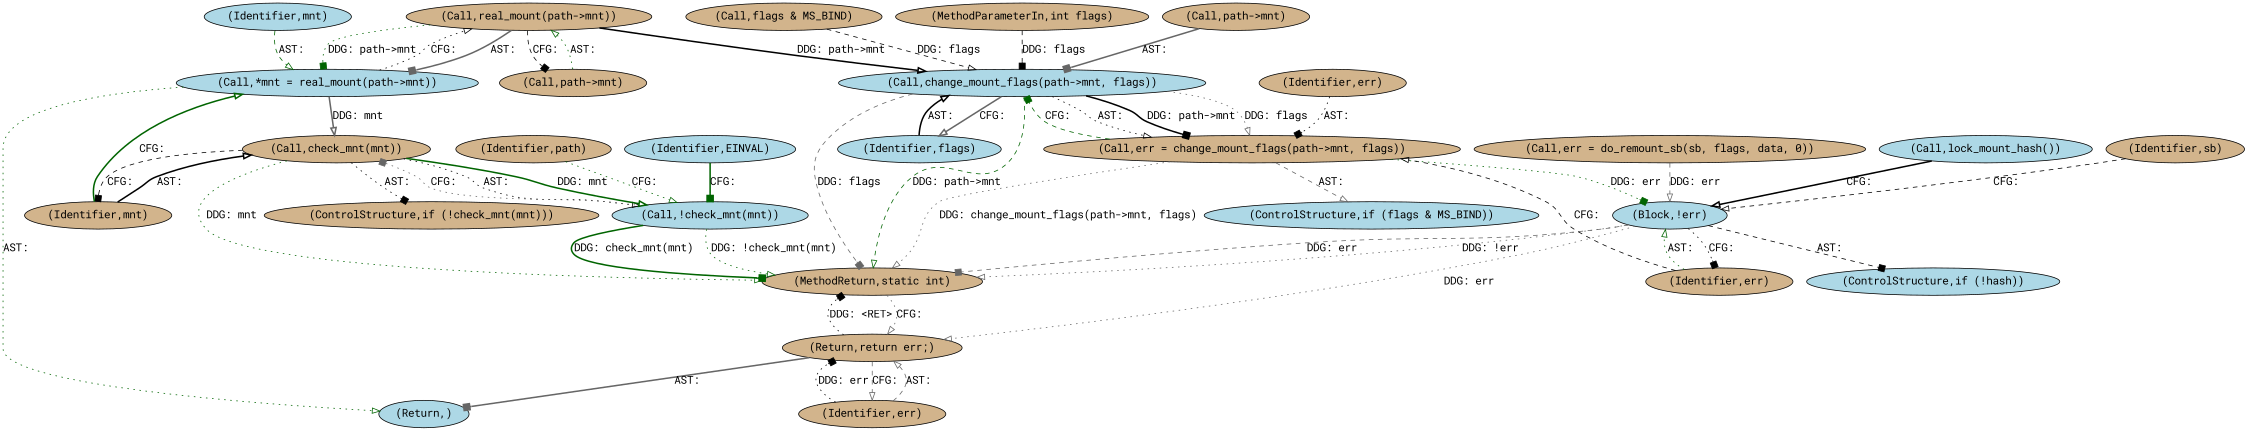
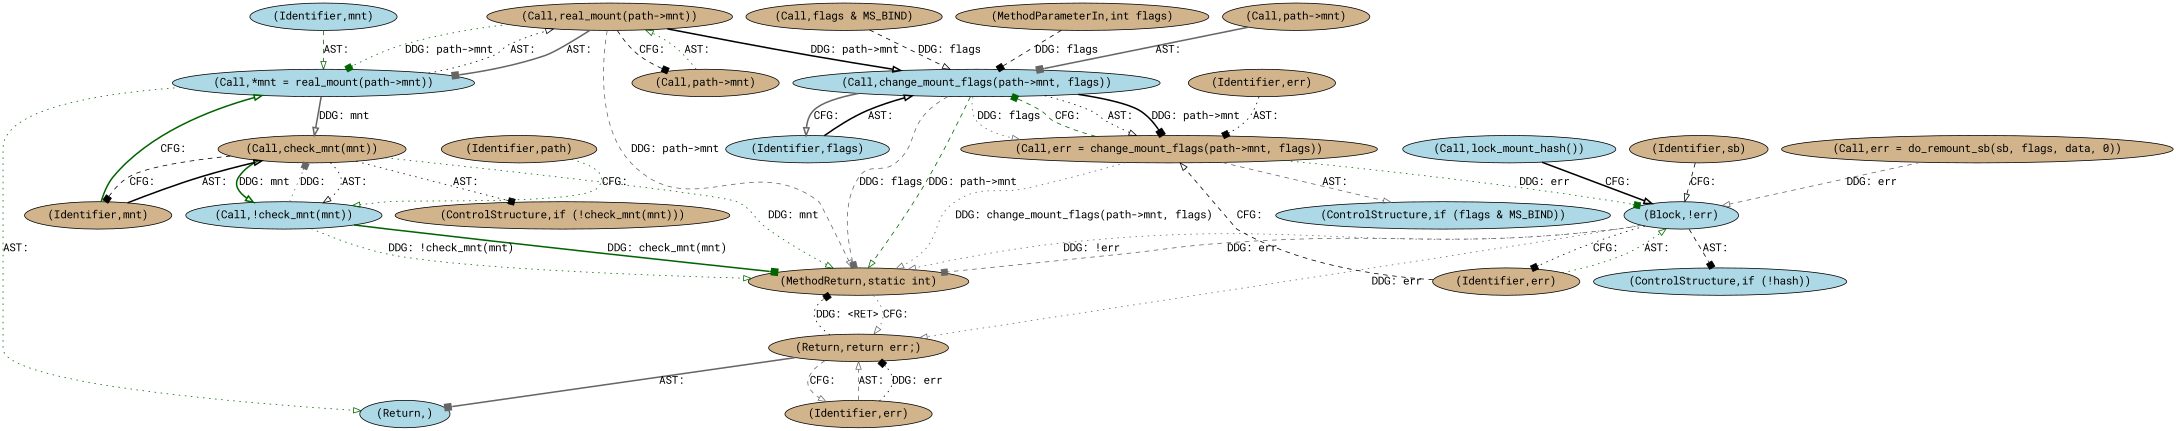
edge "(Call,*mnt = real_mount(path->mnt))" -> "(Call,real_mount(path->mnt))": label "CFG: " -> "AST: "
node "(Identifier,EINVAL)": removed
edge "(Call,!check_mnt(mnt))" -> "(Call,check_mnt(mnt))": label "CFG: " -> "DDG: "
edge "(Call,real_mount(path->mnt))" -> "(MethodReturn,static int)": added, label "DDG: path->mnt"
